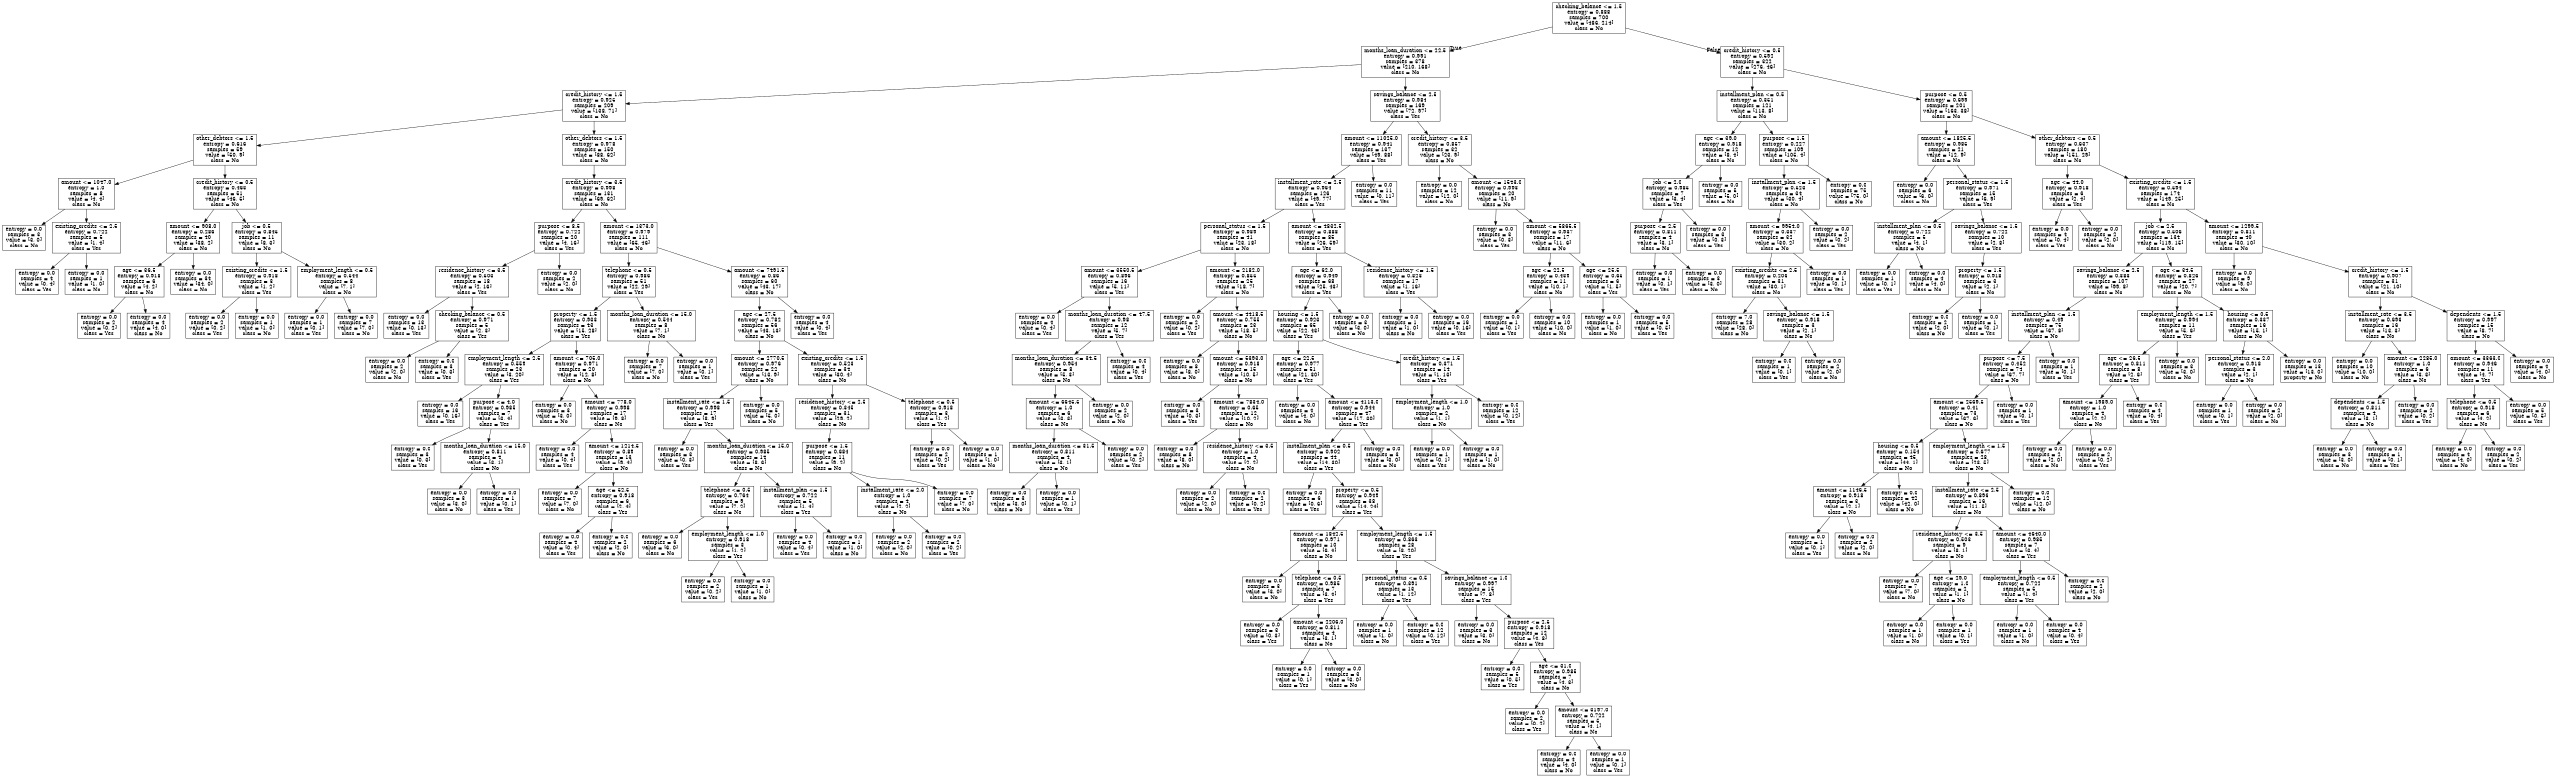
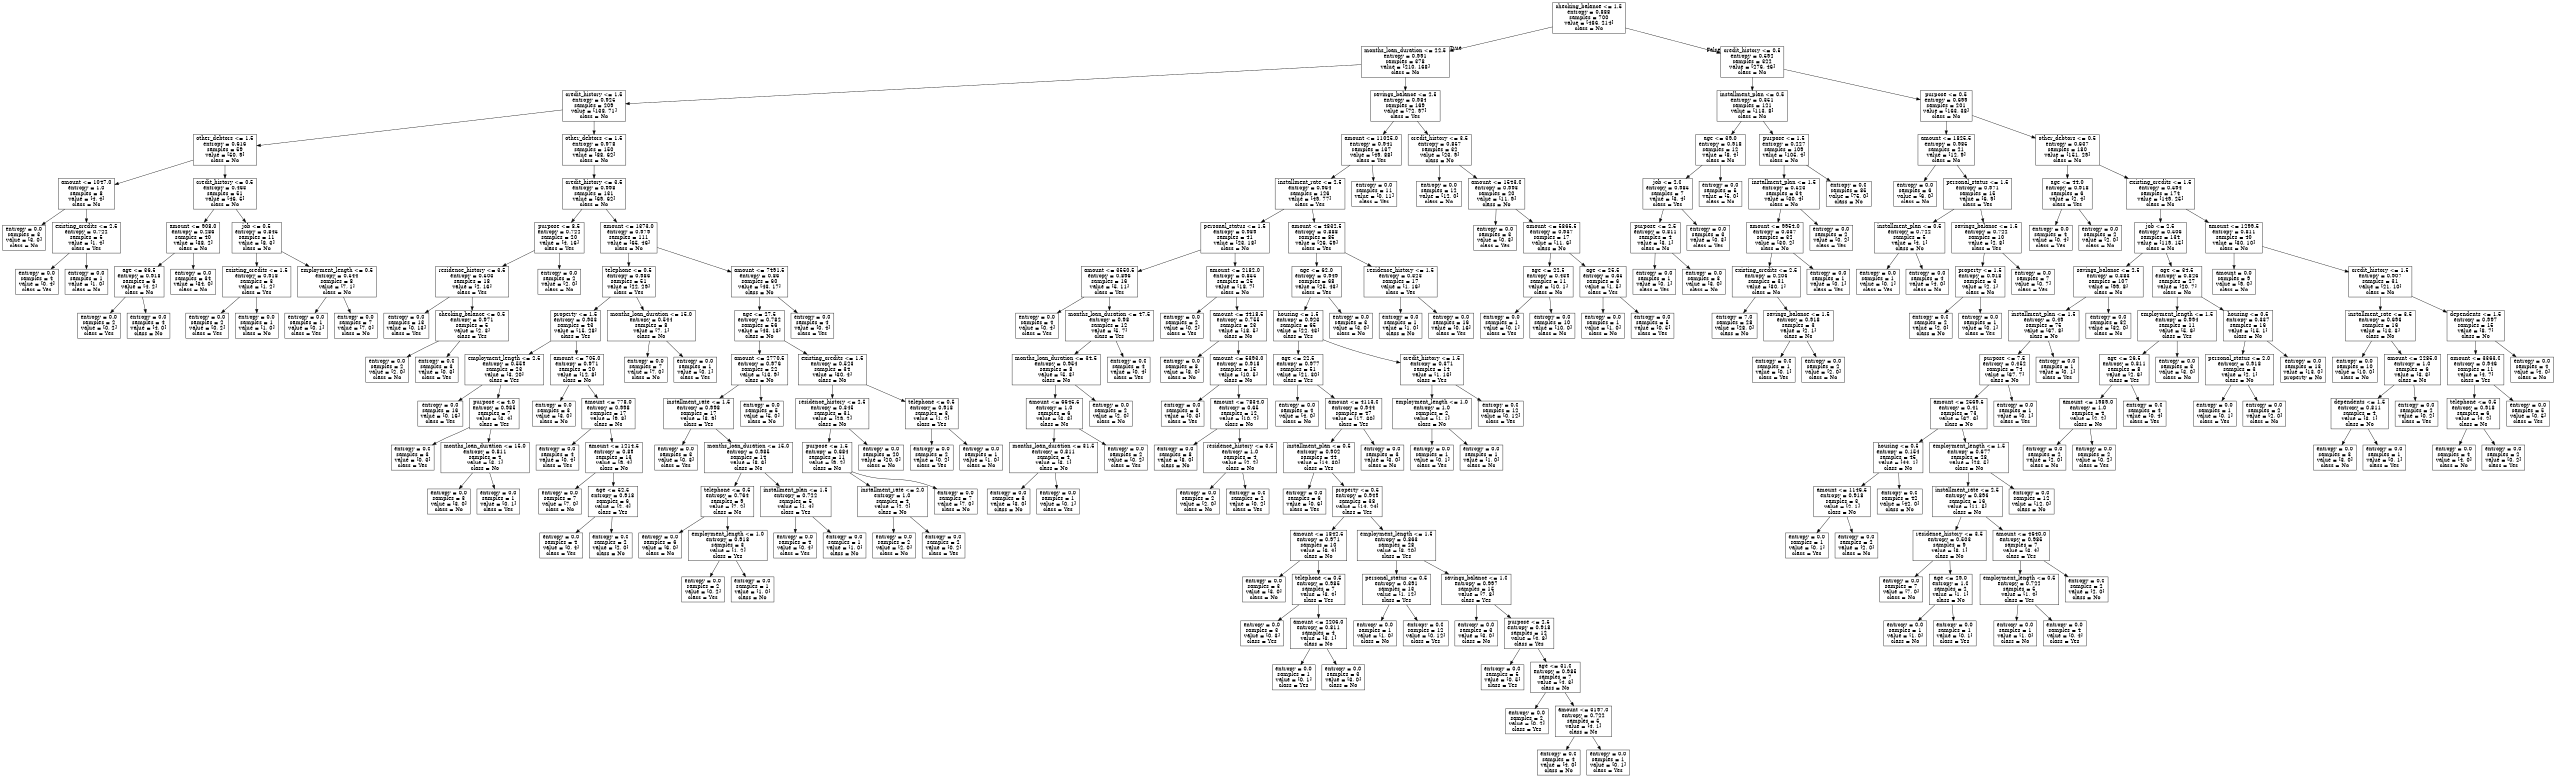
node "entropy = 0.0 samples = 75 value = [75, 0] class = No": label "entropy = 0.0 samples = 75 value = [75, 0] class = No" -> "entropy = 0.0 samples = 85 value = [75, 0] class = No"
node "entropy = 0.0 samples = 7 value = [0, 7] class = Yes": added
node "entropy = 0.0 samples = 9 value = [9, 0] class = No": label "entropy = 0.0 samples = 9 value = [9, 0] class = No" -> "amount = 0.0 samples = 9 value = [9, 0] class = No"
node "entropy = 0.0 samples = 32 value = [32, 0] class = No": added
node "entropy = 0.0 samples = 20 value = [20, 0] class = No": added
